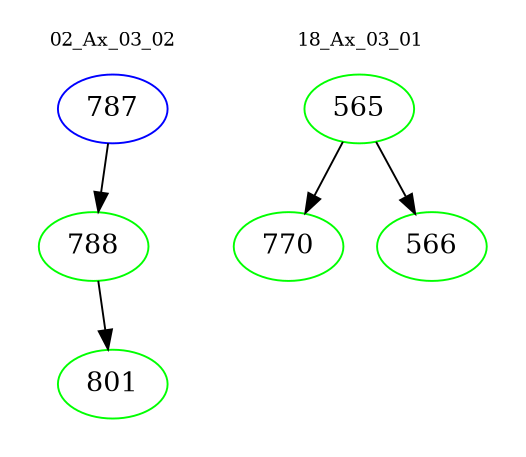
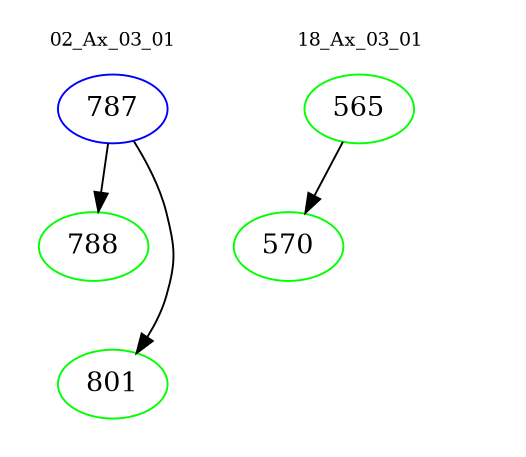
cluster "02_Ax_03_02": label "02_Ax_03_02" -> "02_Ax_03_01"
node "770": label "770" -> "570"
node "566": removed
edge "788" -> "801": now "787" -> "801"
